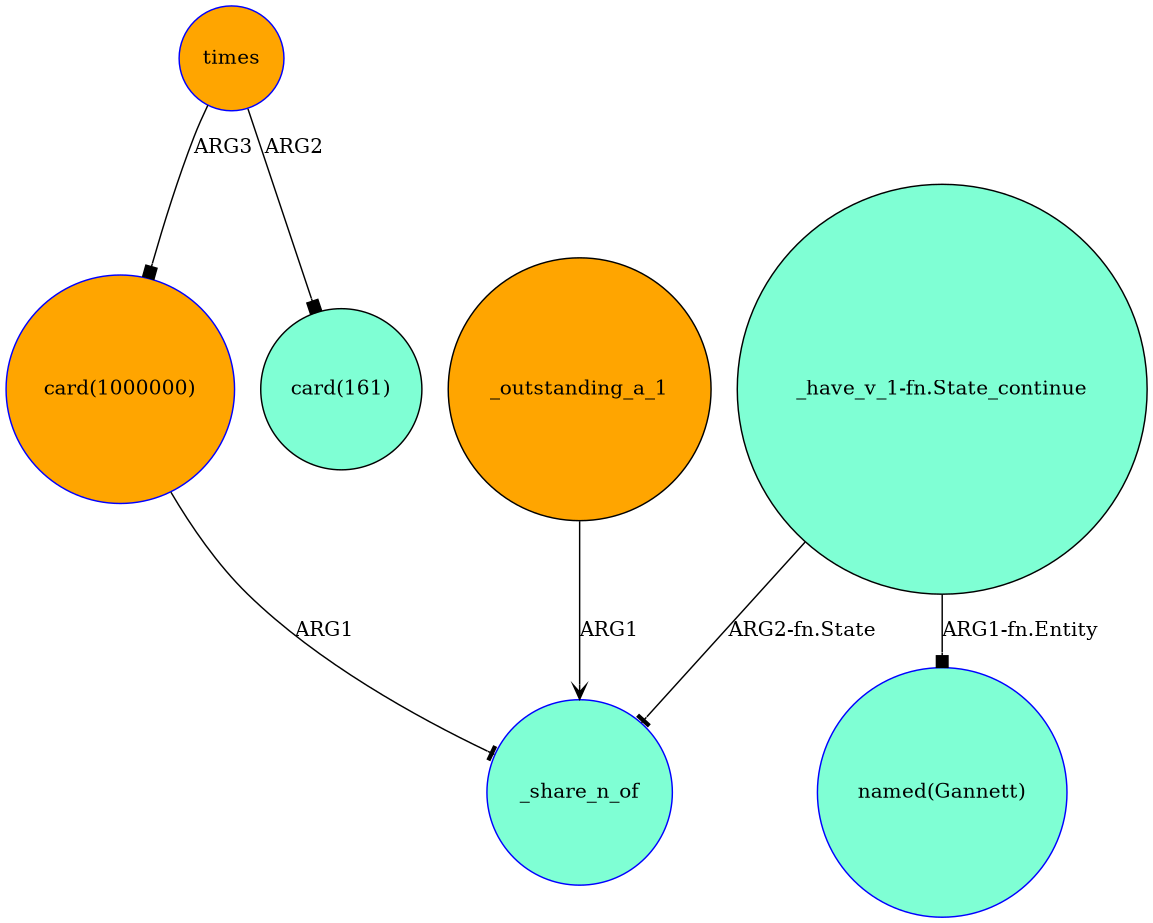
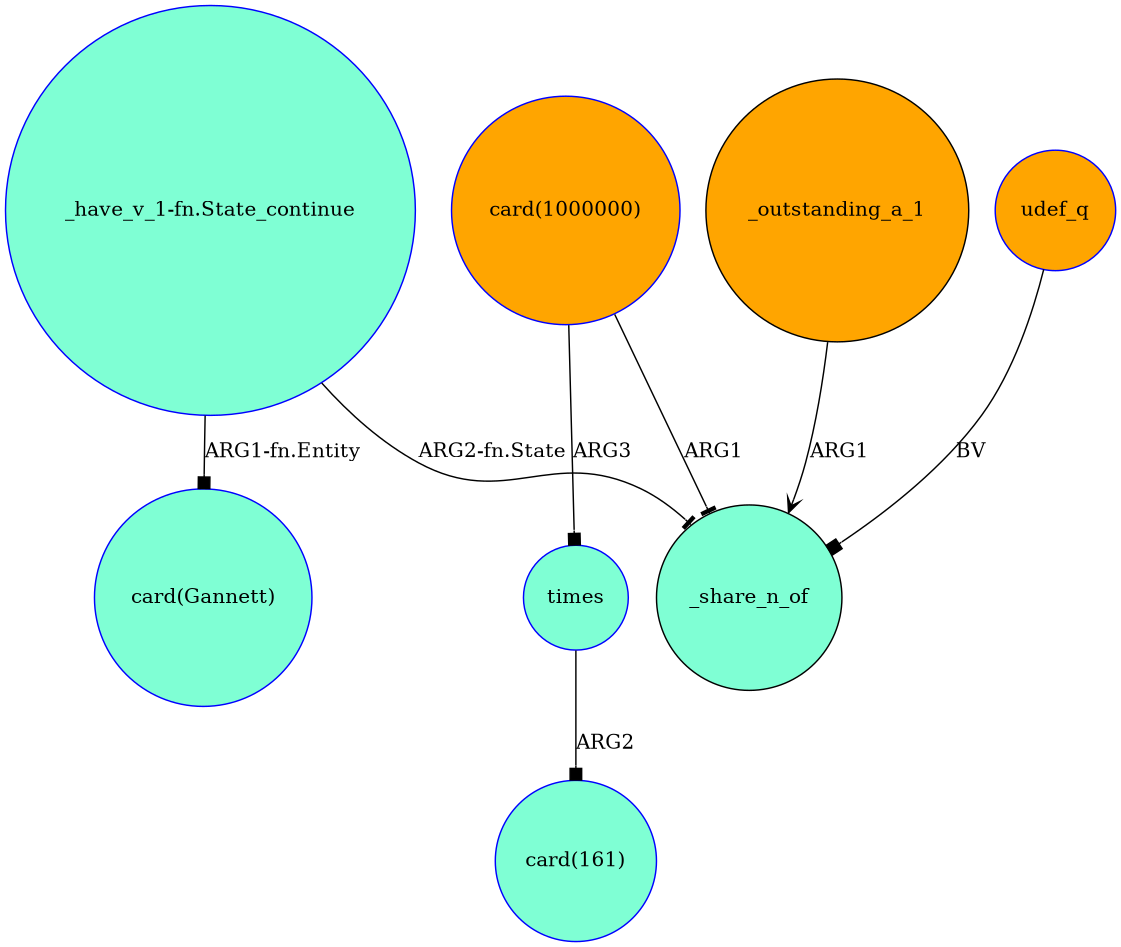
node "times": fillcolor orange -> aquamarine
edge "times" -> "card(1000000)": reversed
node "udef_q": added
node "card(161)": color black -> blue
node "_have_v_1-fn.State_continue": color black -> blue
node "_share_n_of": color blue -> black
node "named(Gannett)": label "named(Gannett)" -> "card(Gannett)"
